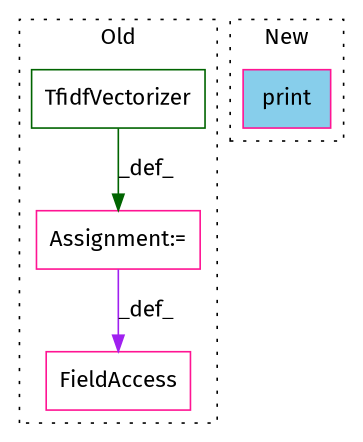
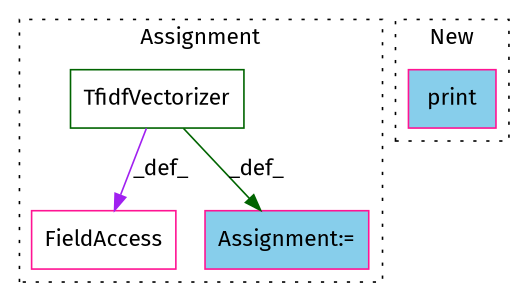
cluster "Old": label "Old" -> "Assignment"
node "Assignment:=": fillcolor white -> skyblue
edge "Assignment:=" -> "FieldAccess": now "TfidfVectorizer" -> "FieldAccess"
